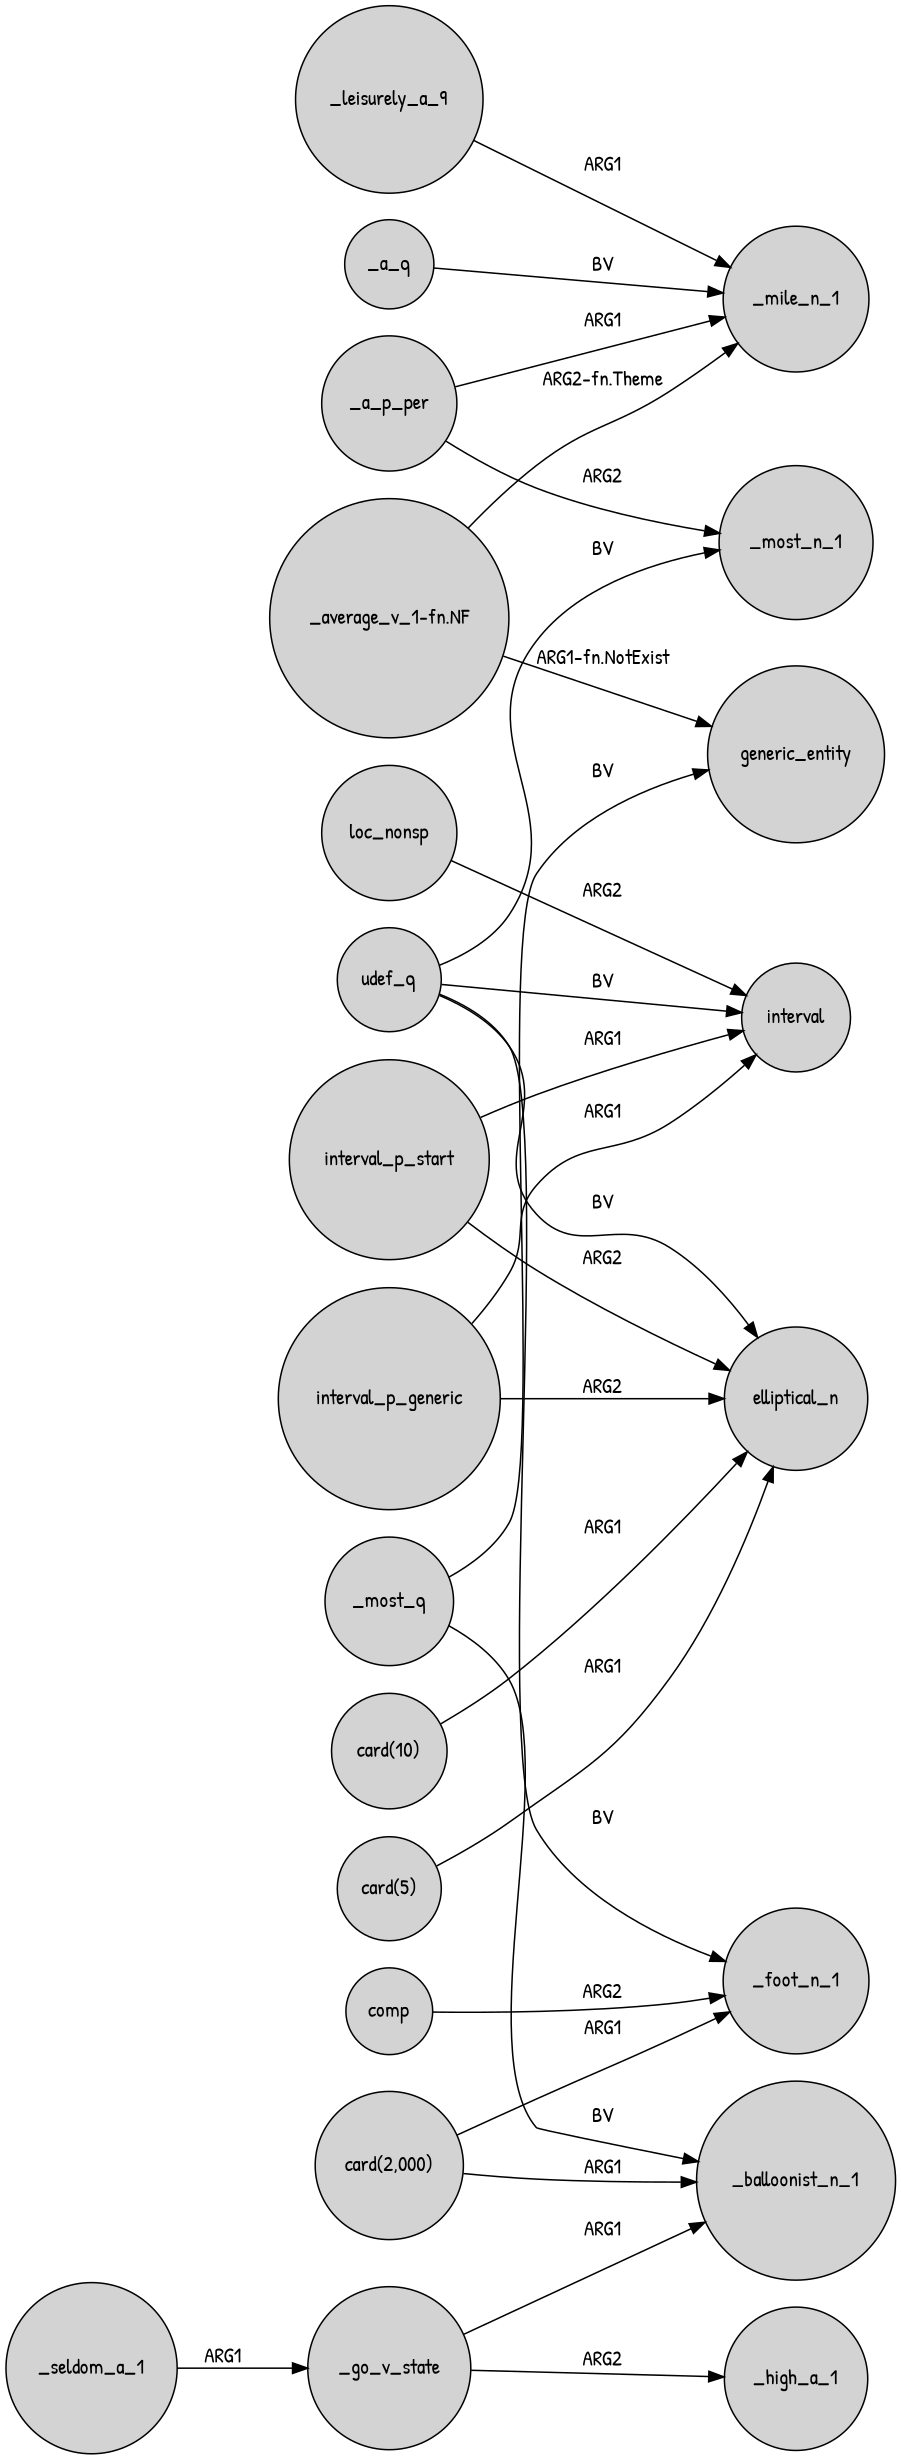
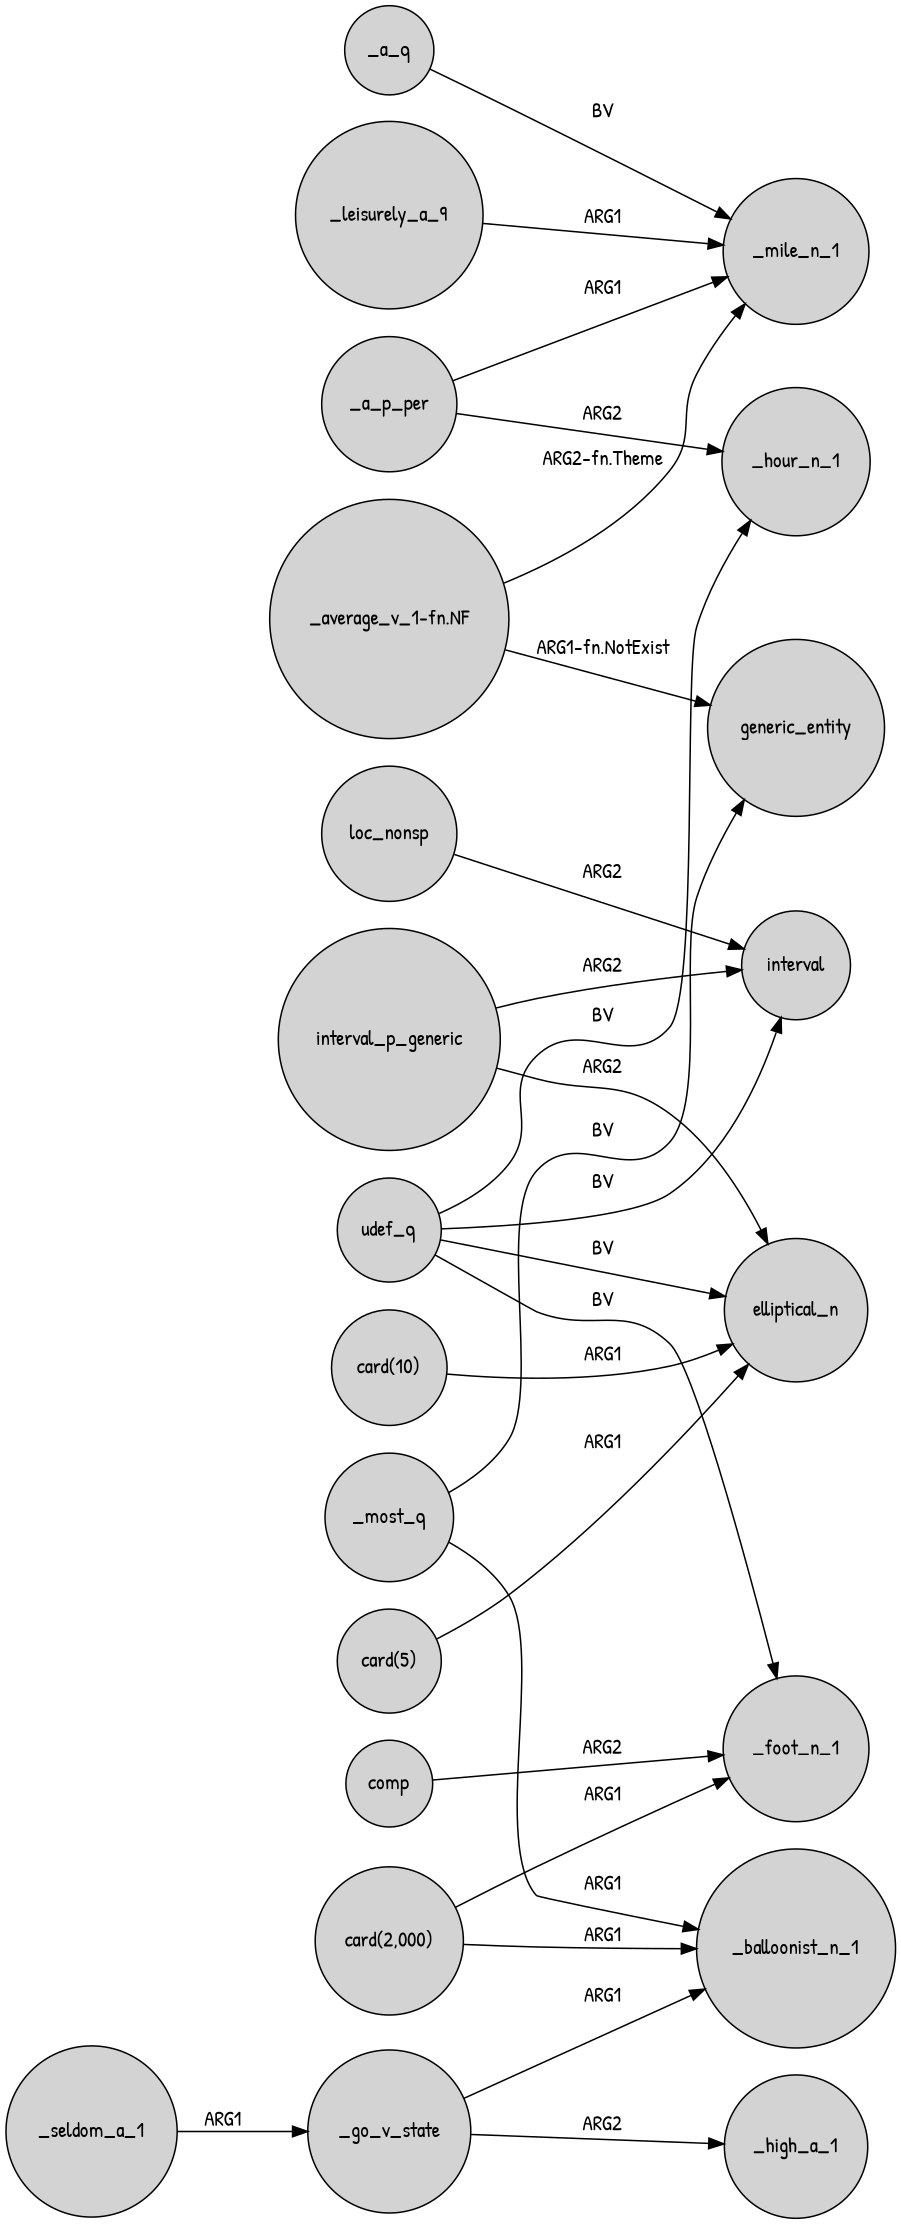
node "_most_n_1": label "_most_n_1" -> "_hour_n_1"
edge "interval_p_generic" -> "interval": label "ARG1" -> "ARG2"
node "interval_p_start": removed
edge "_most_q" -> "_balloonist_n_1": label "BV" -> "ARG1"
